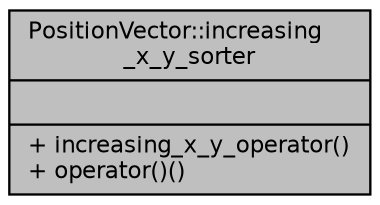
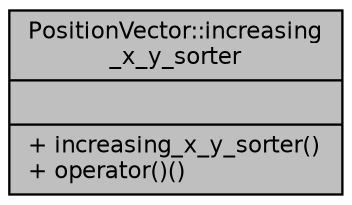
node "PositionVector::increasing": text "+ increasing_x_y_operator()" -> "+ increasing_x_y_sorter()"
